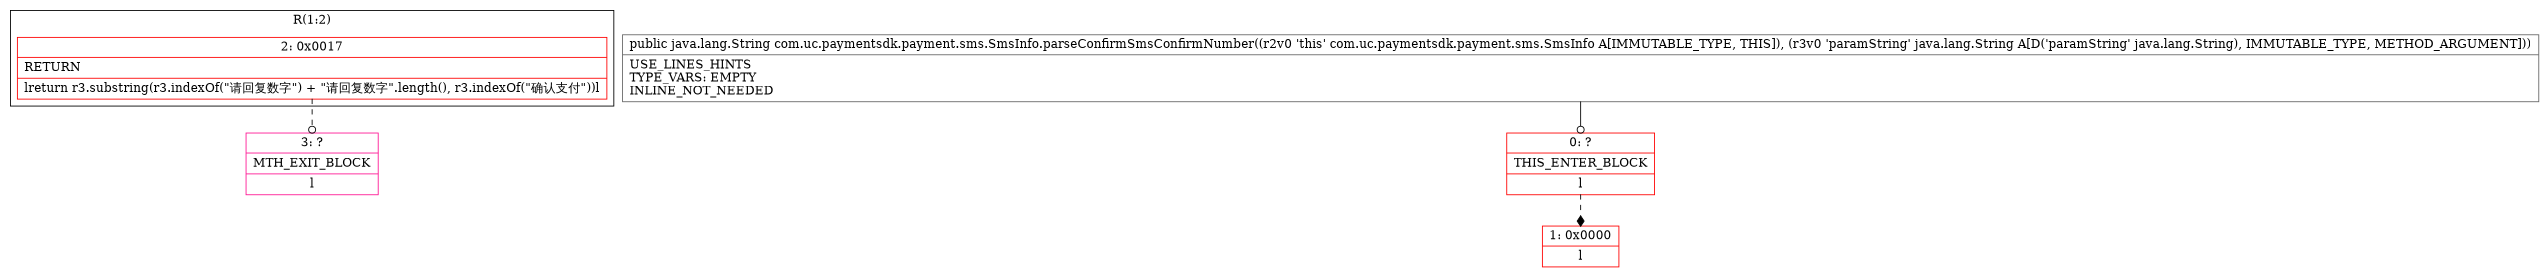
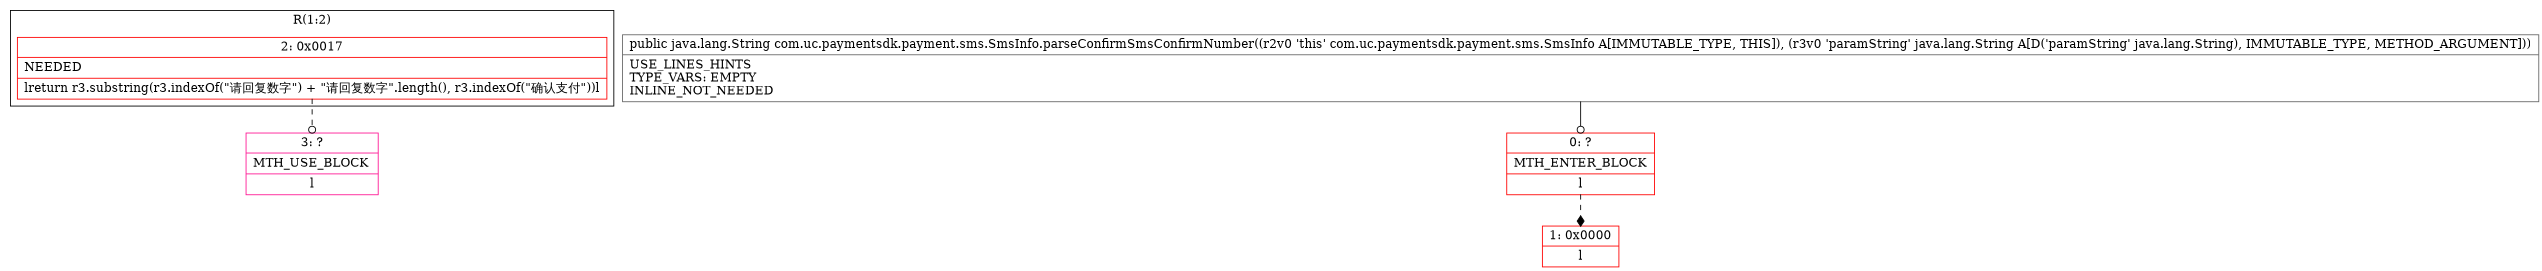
node "2: 0x0017": text "RETURN" -> "NEEDED"
node "3: ?": text "MTH_EXIT_BLOCK" -> "MTH_USE_BLOCK"
node "0: ?": text "THIS_ENTER_BLOCK" -> "MTH_ENTER_BLOCK"
